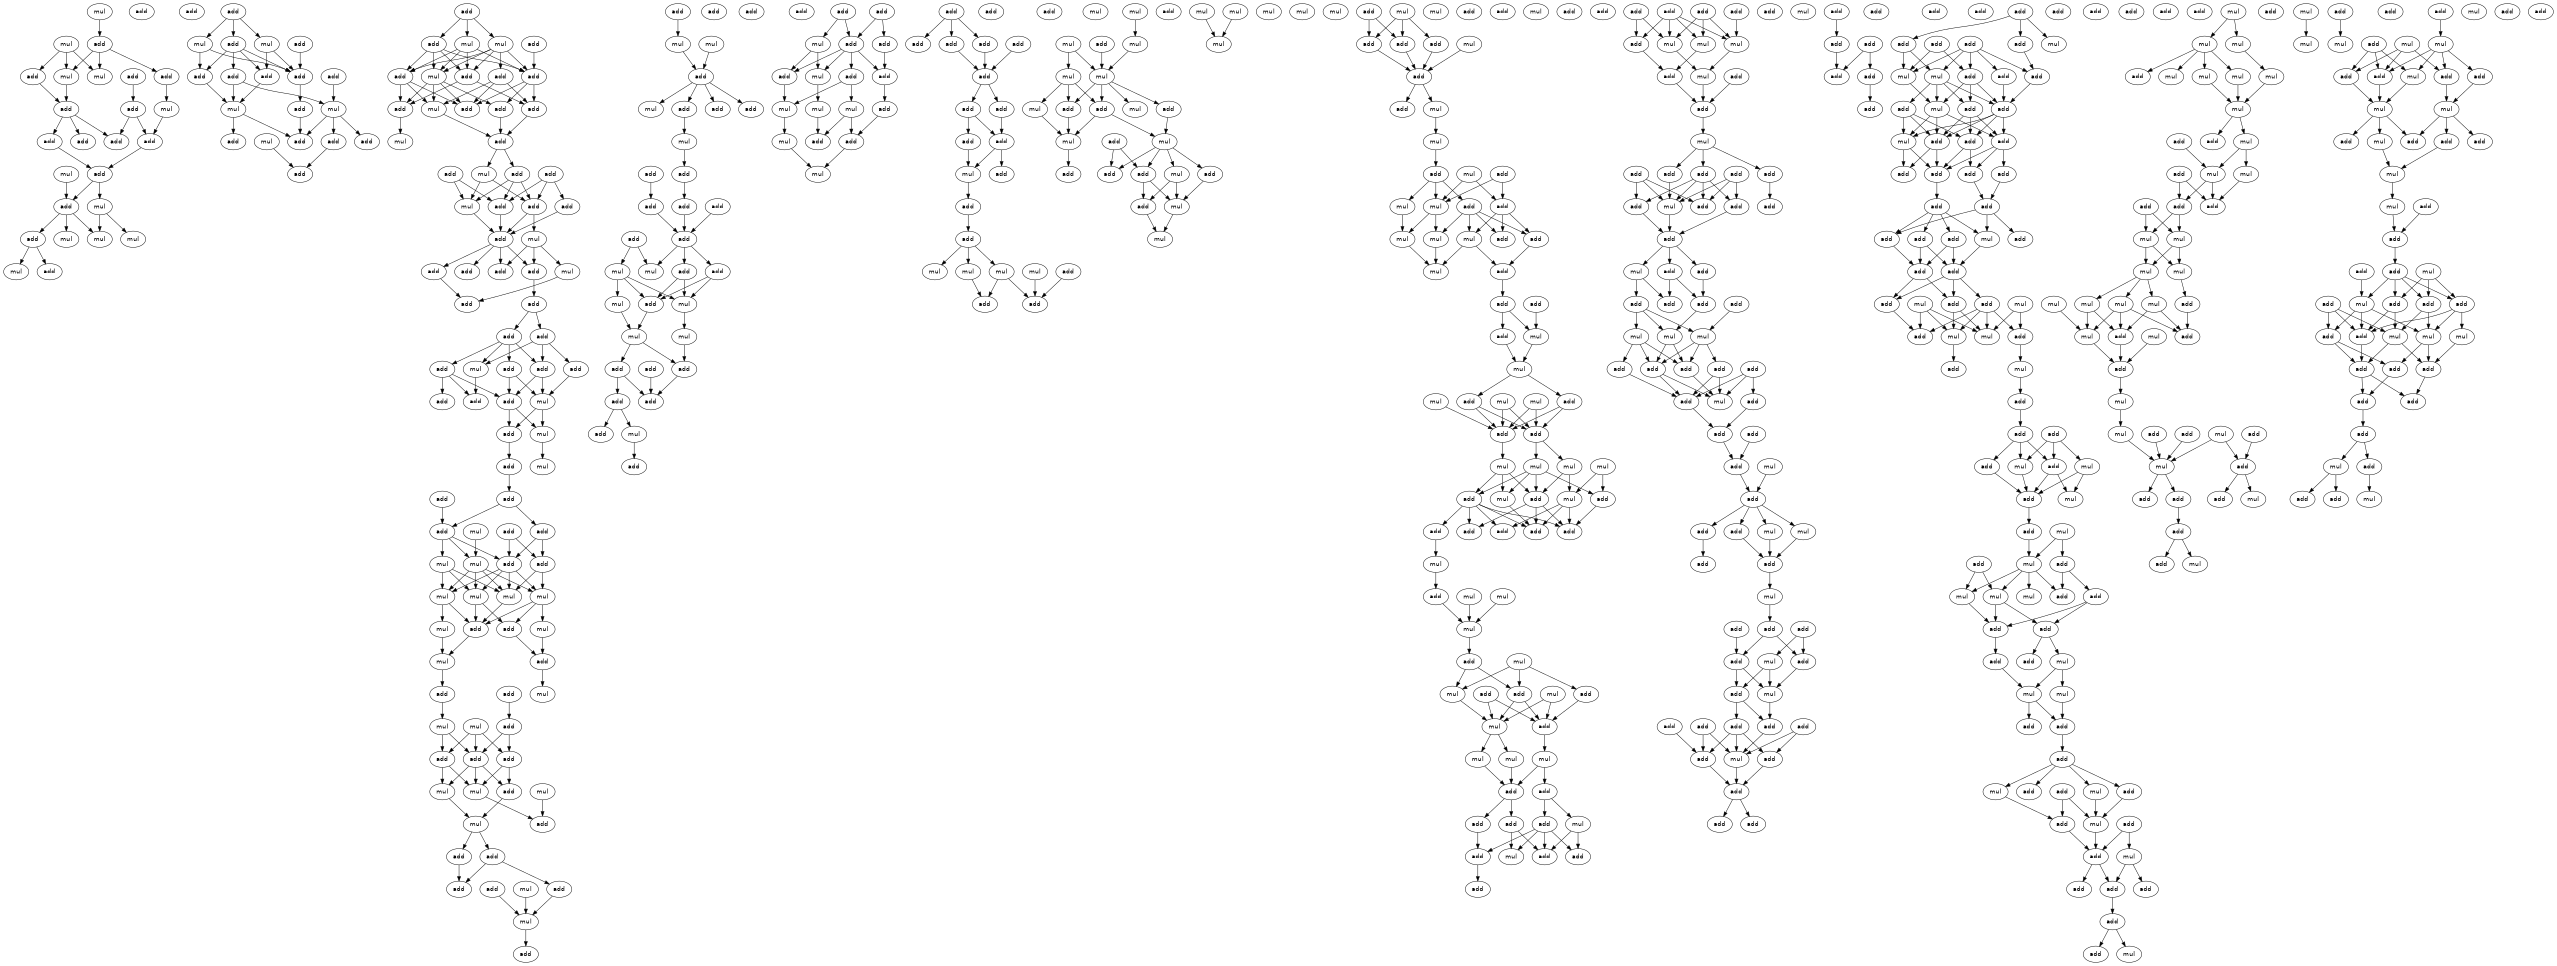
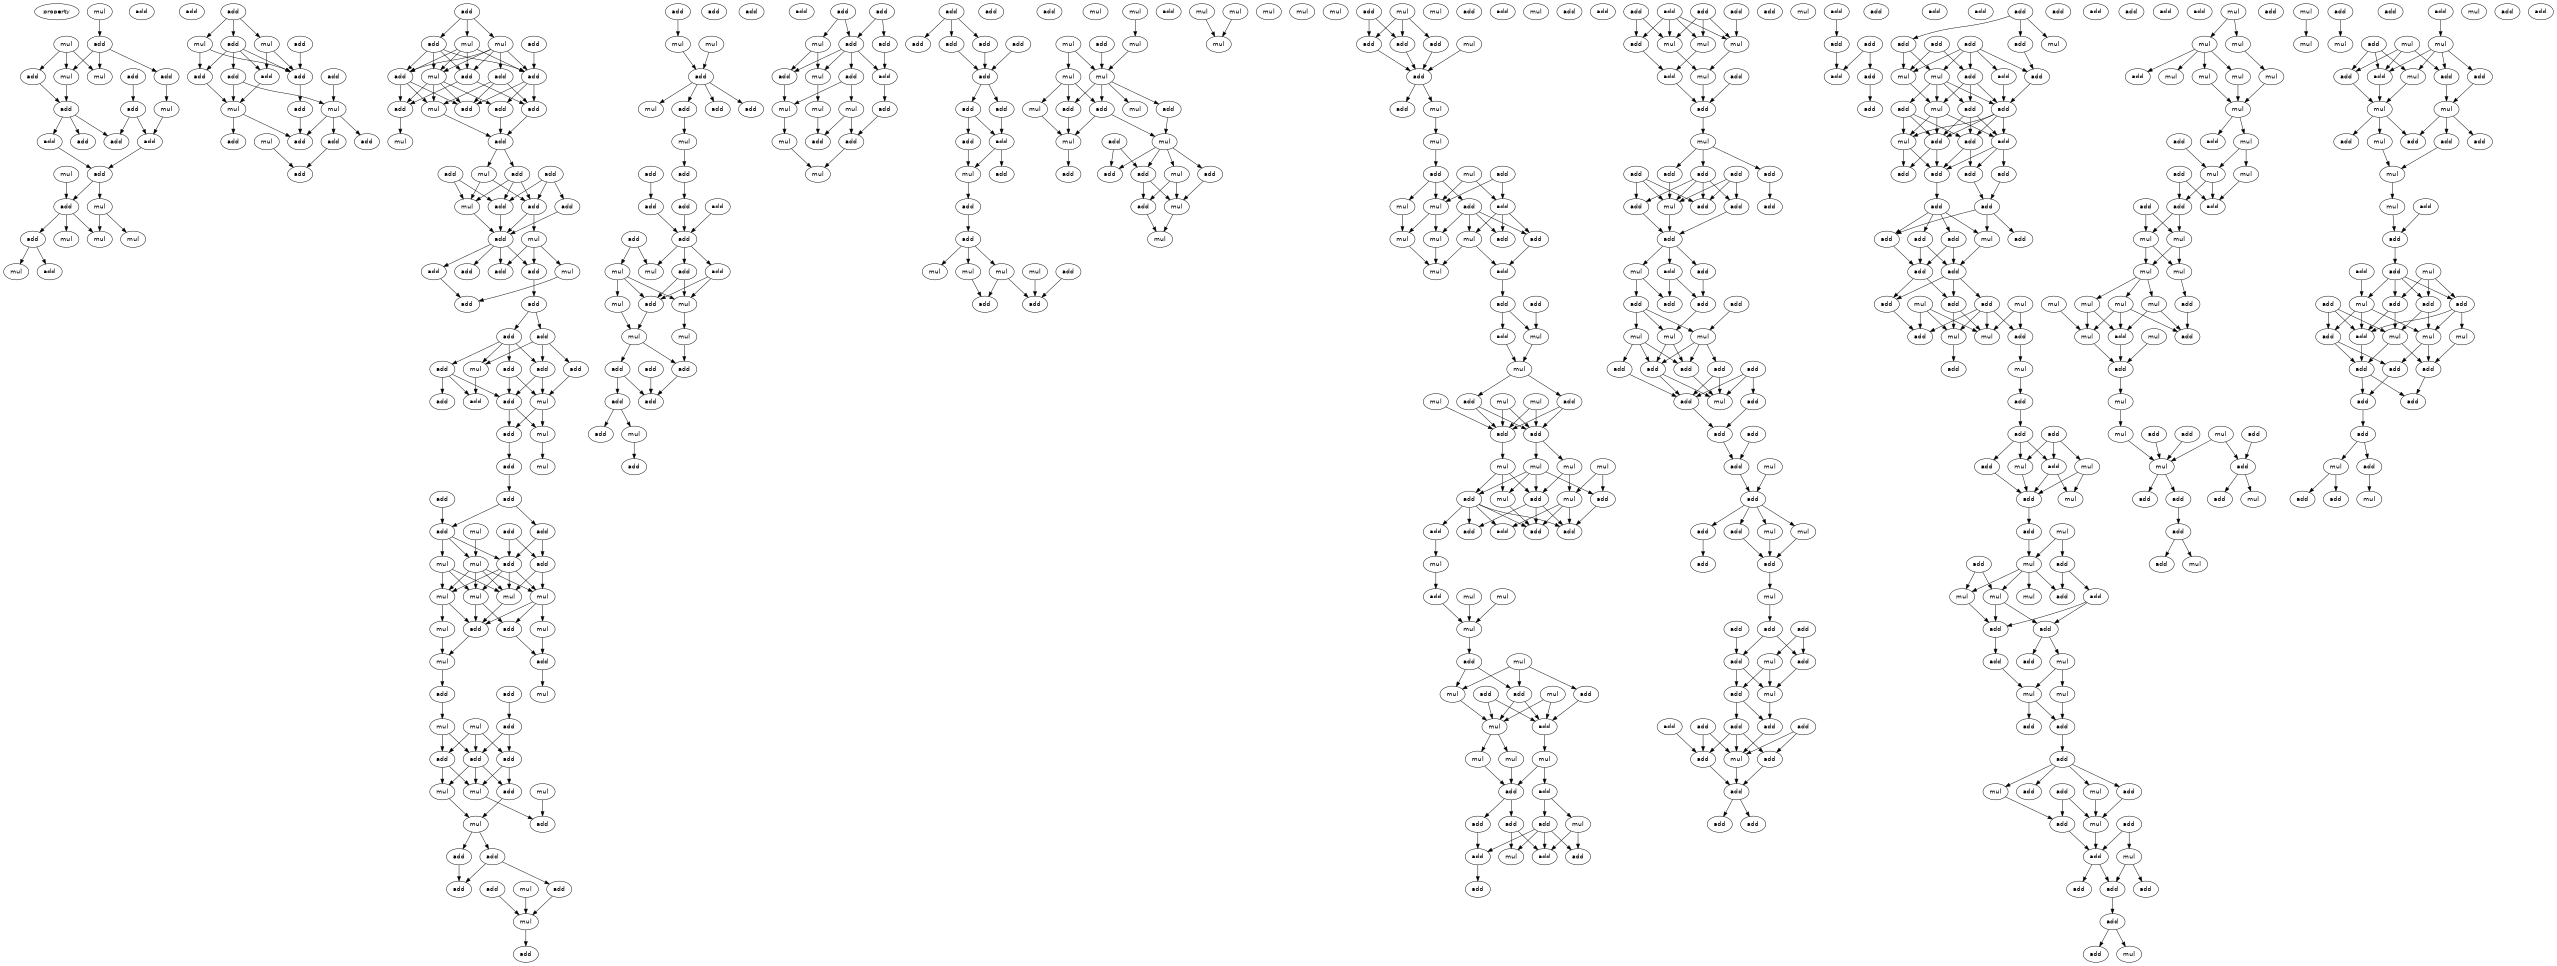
node "property": added
